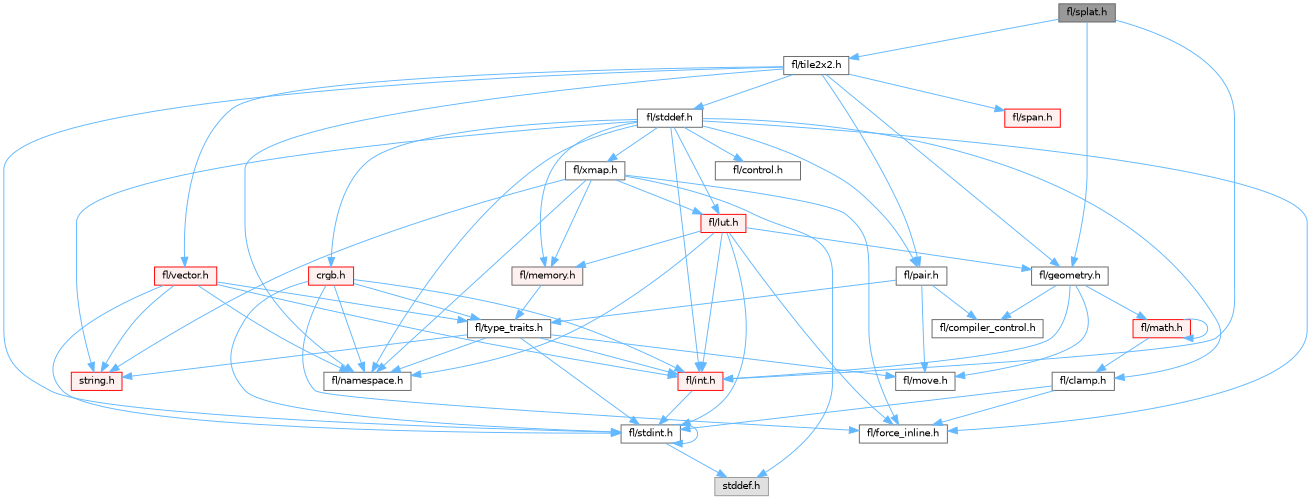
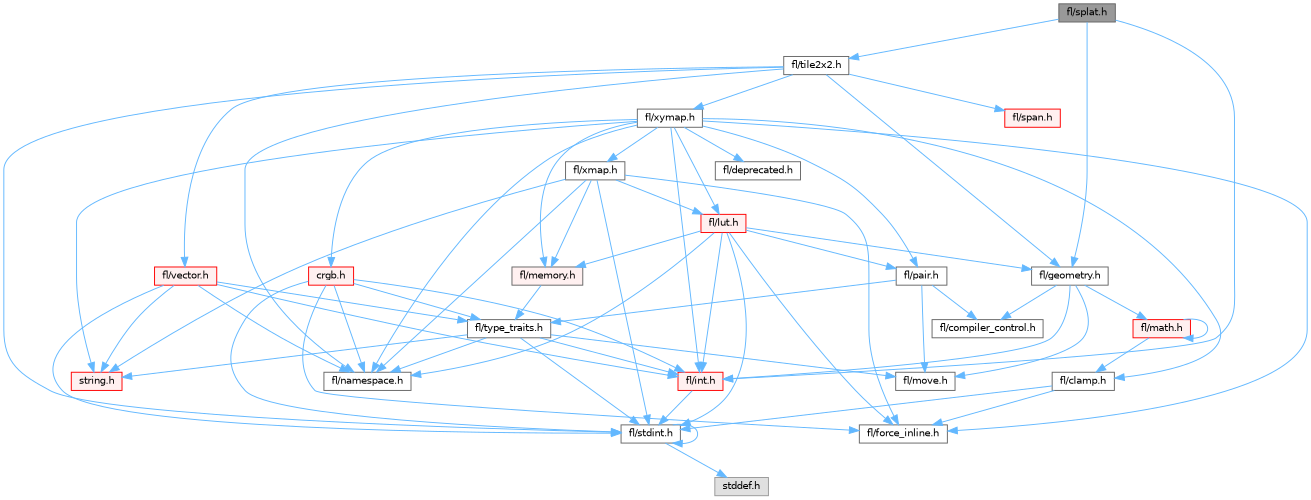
node "fl/stddef.h": label "fl/stddef.h" -> "fl/xymap.h"
edge "fl/tile2x2.h" -> "fl/pair.h": now "fl/lut.h" -> "fl/pair.h"
node "fl/control.h": label "fl/control.h" -> "fl/deprecated.h"
edge "fl/xmap.h" -> "stddef.h": now "fl/xmap.h" -> "fl/stdint.h"
